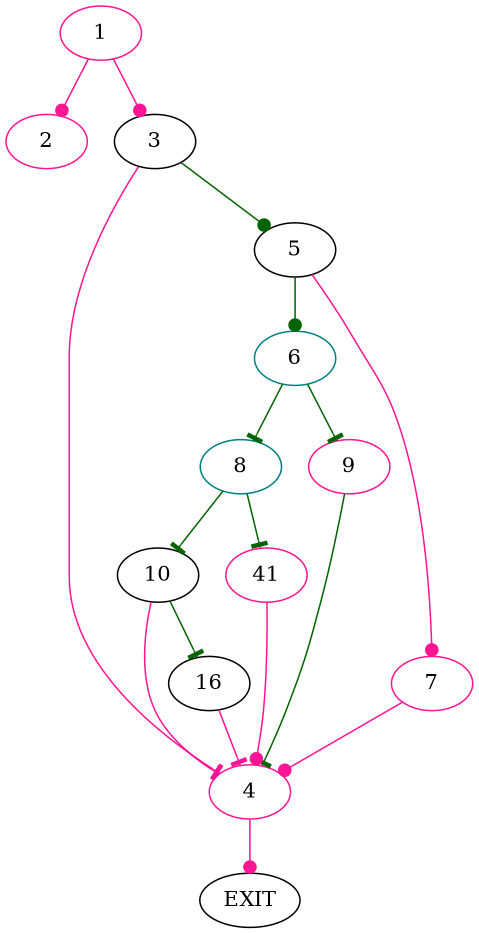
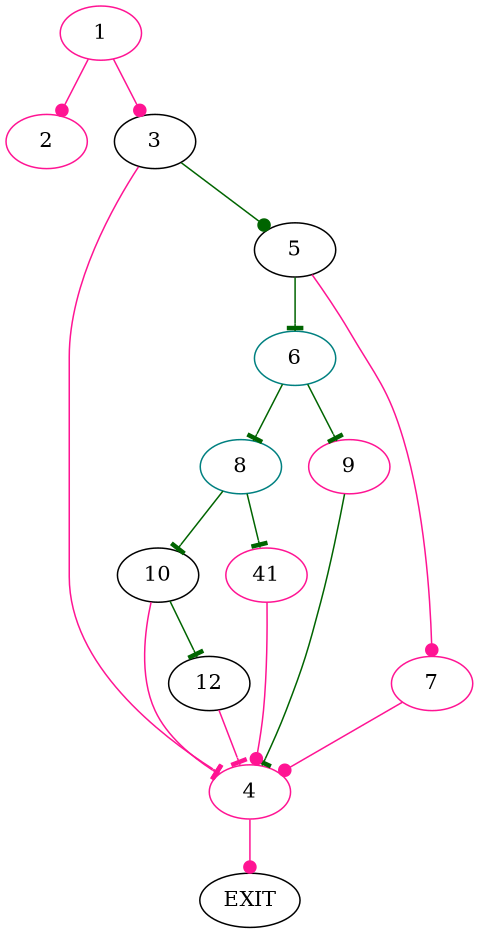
edge "5" -> "6": arrowhead dot -> tee
node "16": label "16" -> "12"
